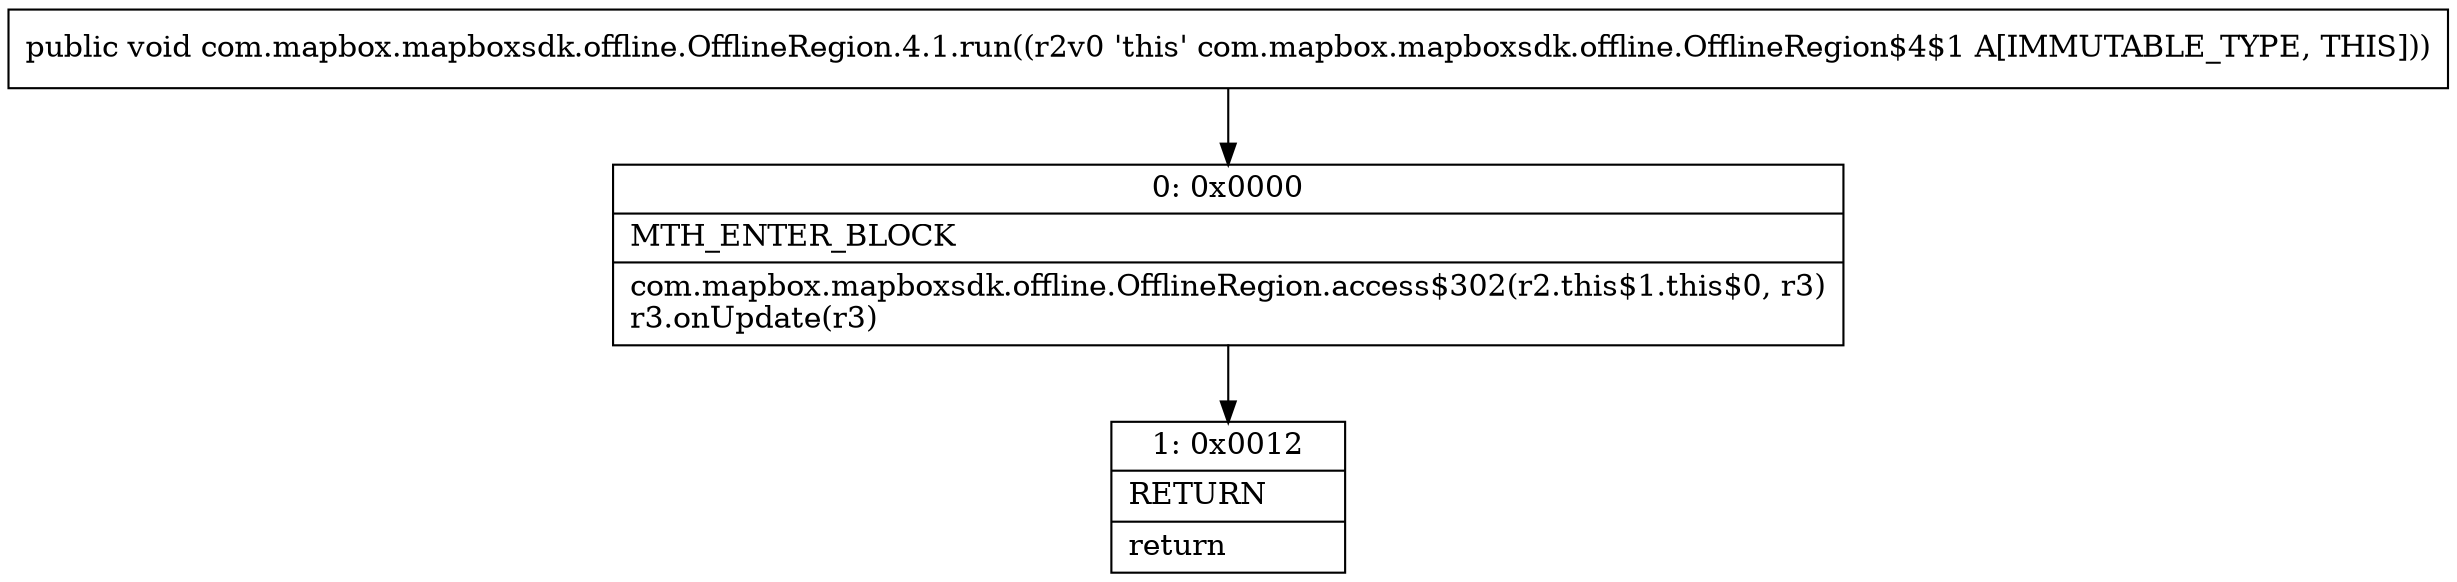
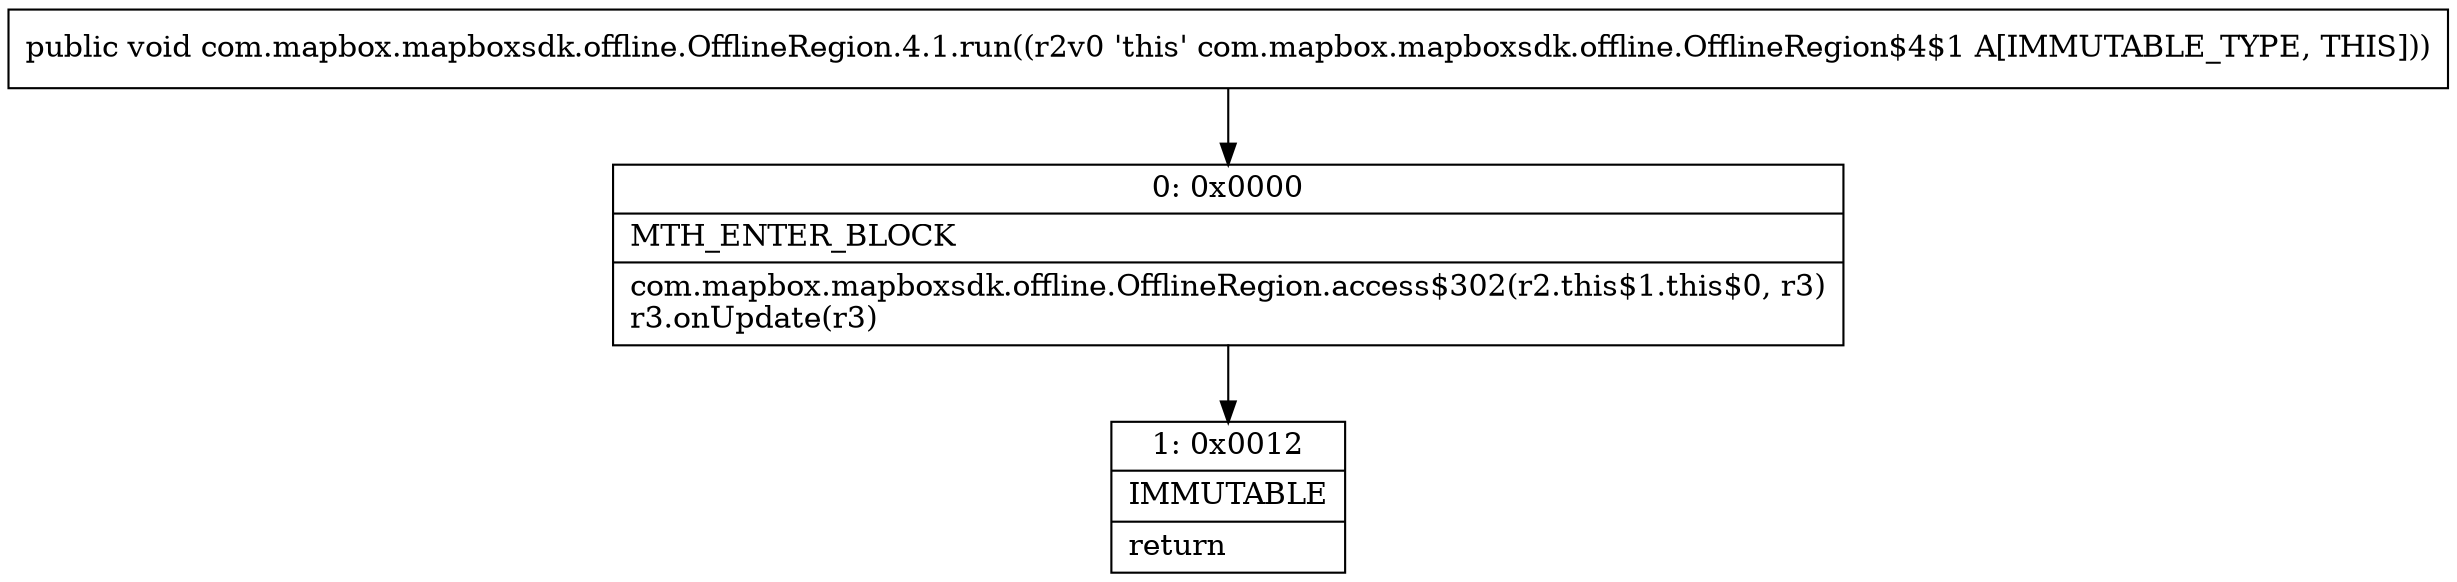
node "1: 0x0012": text "RETURN" -> "IMMUTABLE"
